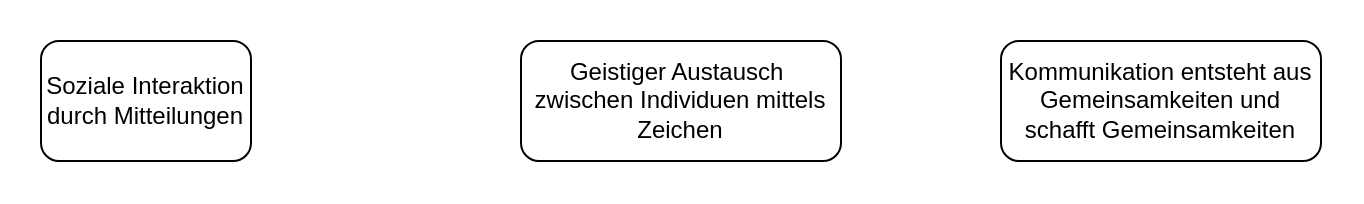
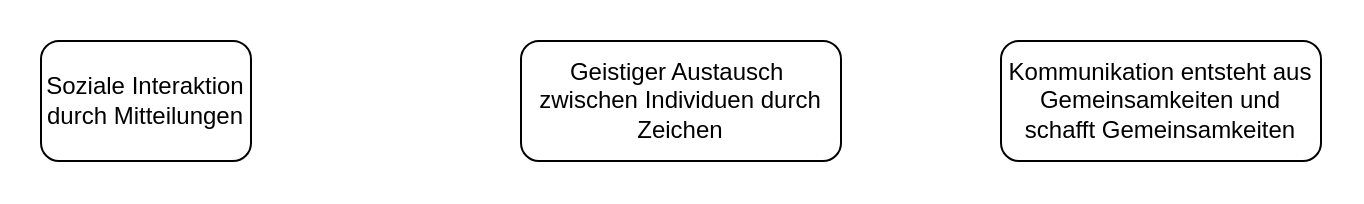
node "Geistiger Austausch zwischen Individuen mittels Zeichen": label "Geistiger Austausch zwischen Individuen mittels Zeichen" -> "Geistiger Austausch zwischen Individuen durch Zeichen"
